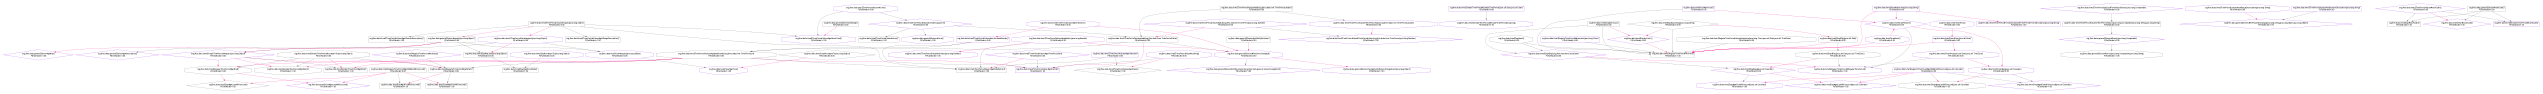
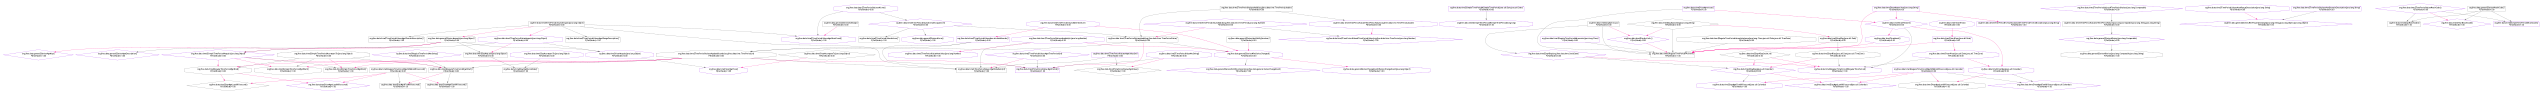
edge "org.jfree.data.time$Year#next() P(Fail|Node)=0.00" -> "org.jfree.data.time$Year#Year(int) P(Fail|Node)=0.00": reversed
node "org.jfree.data.time$Day#next() P(Fail|Node)=0.00": removed
node "org.jfree.data.time$Day#Day(int,int,int) P(Fail|Node)=0.00": added
